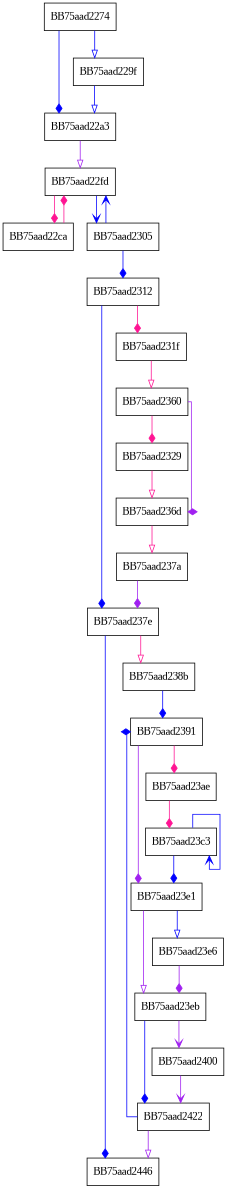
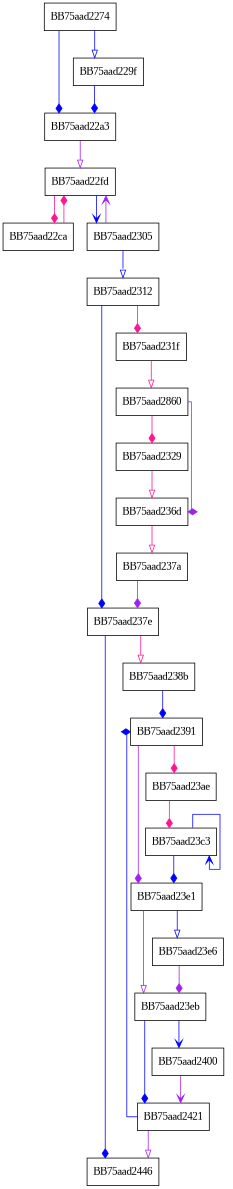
edge "BB75aad229f" -> "BB75aad22a3": arrowhead onormal -> diamond
edge "BB75aad2305" -> "BB75aad22fd": color blue -> purple
edge "BB75aad2305" -> "BB75aad2312": arrowhead diamond -> onormal
node "BB75aad2360": label "BB75aad2360" -> "BB75aad2860"
edge "BB75aad23eb" -> "BB75aad2400": color purple -> blue
node "BB75aad2422": label "BB75aad2422" -> "BB75aad2421"
